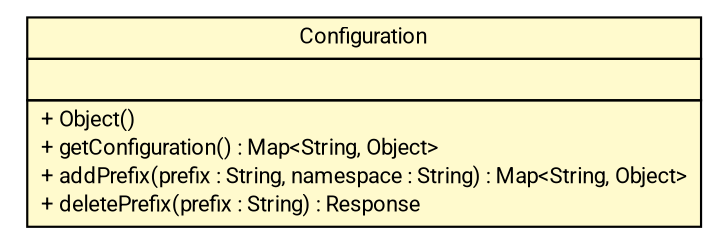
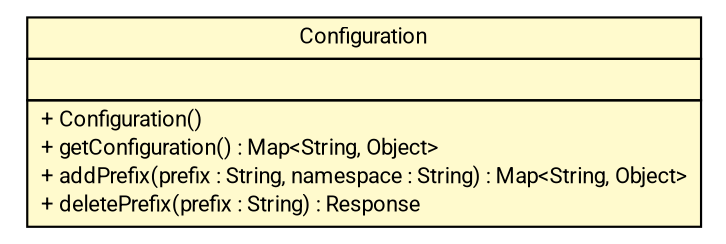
node "Configuration": text "+ Object()" -> "+ Configuration()"
